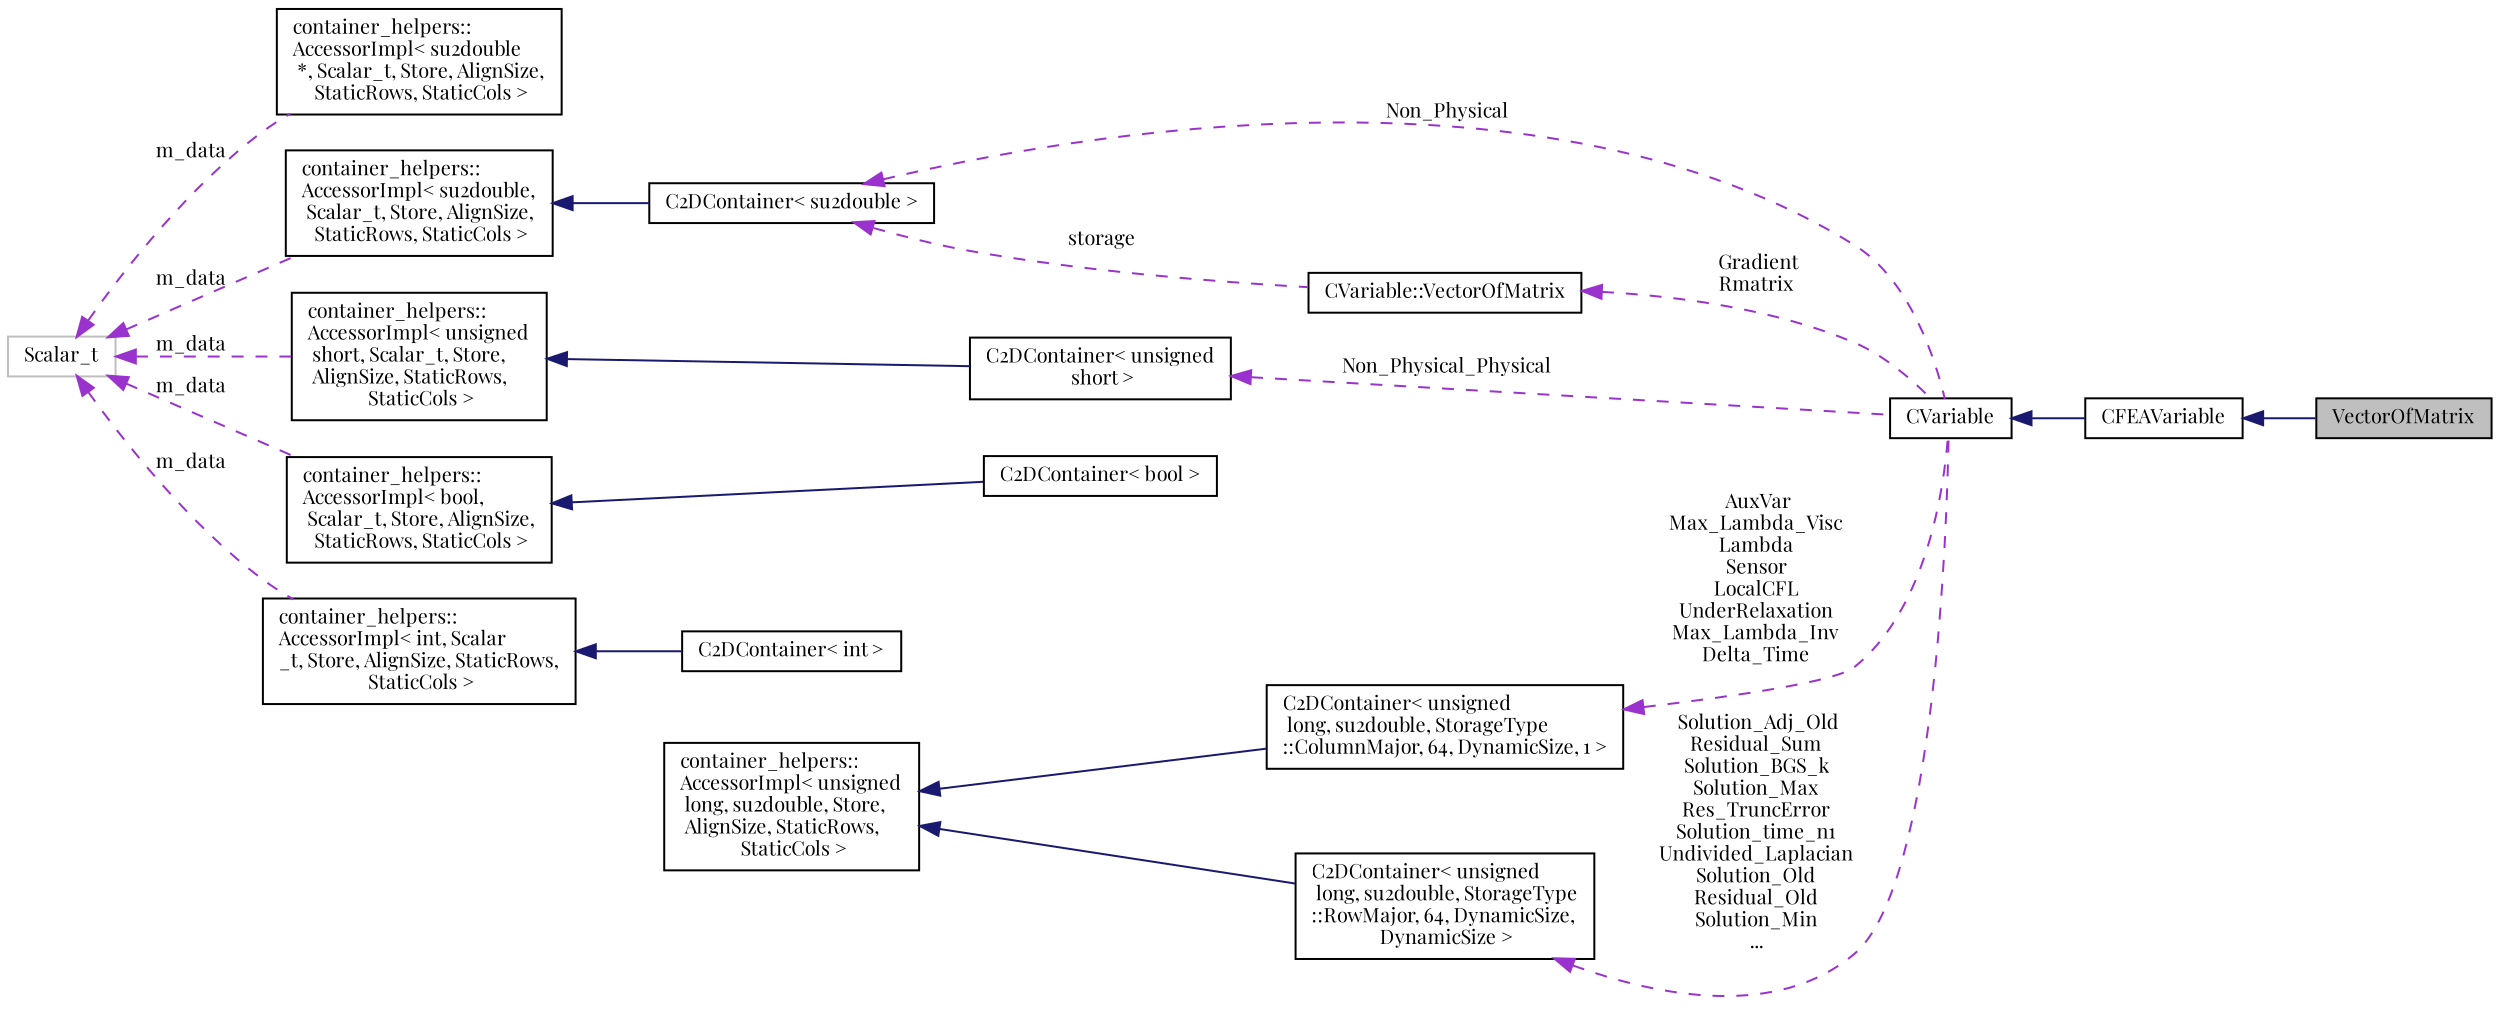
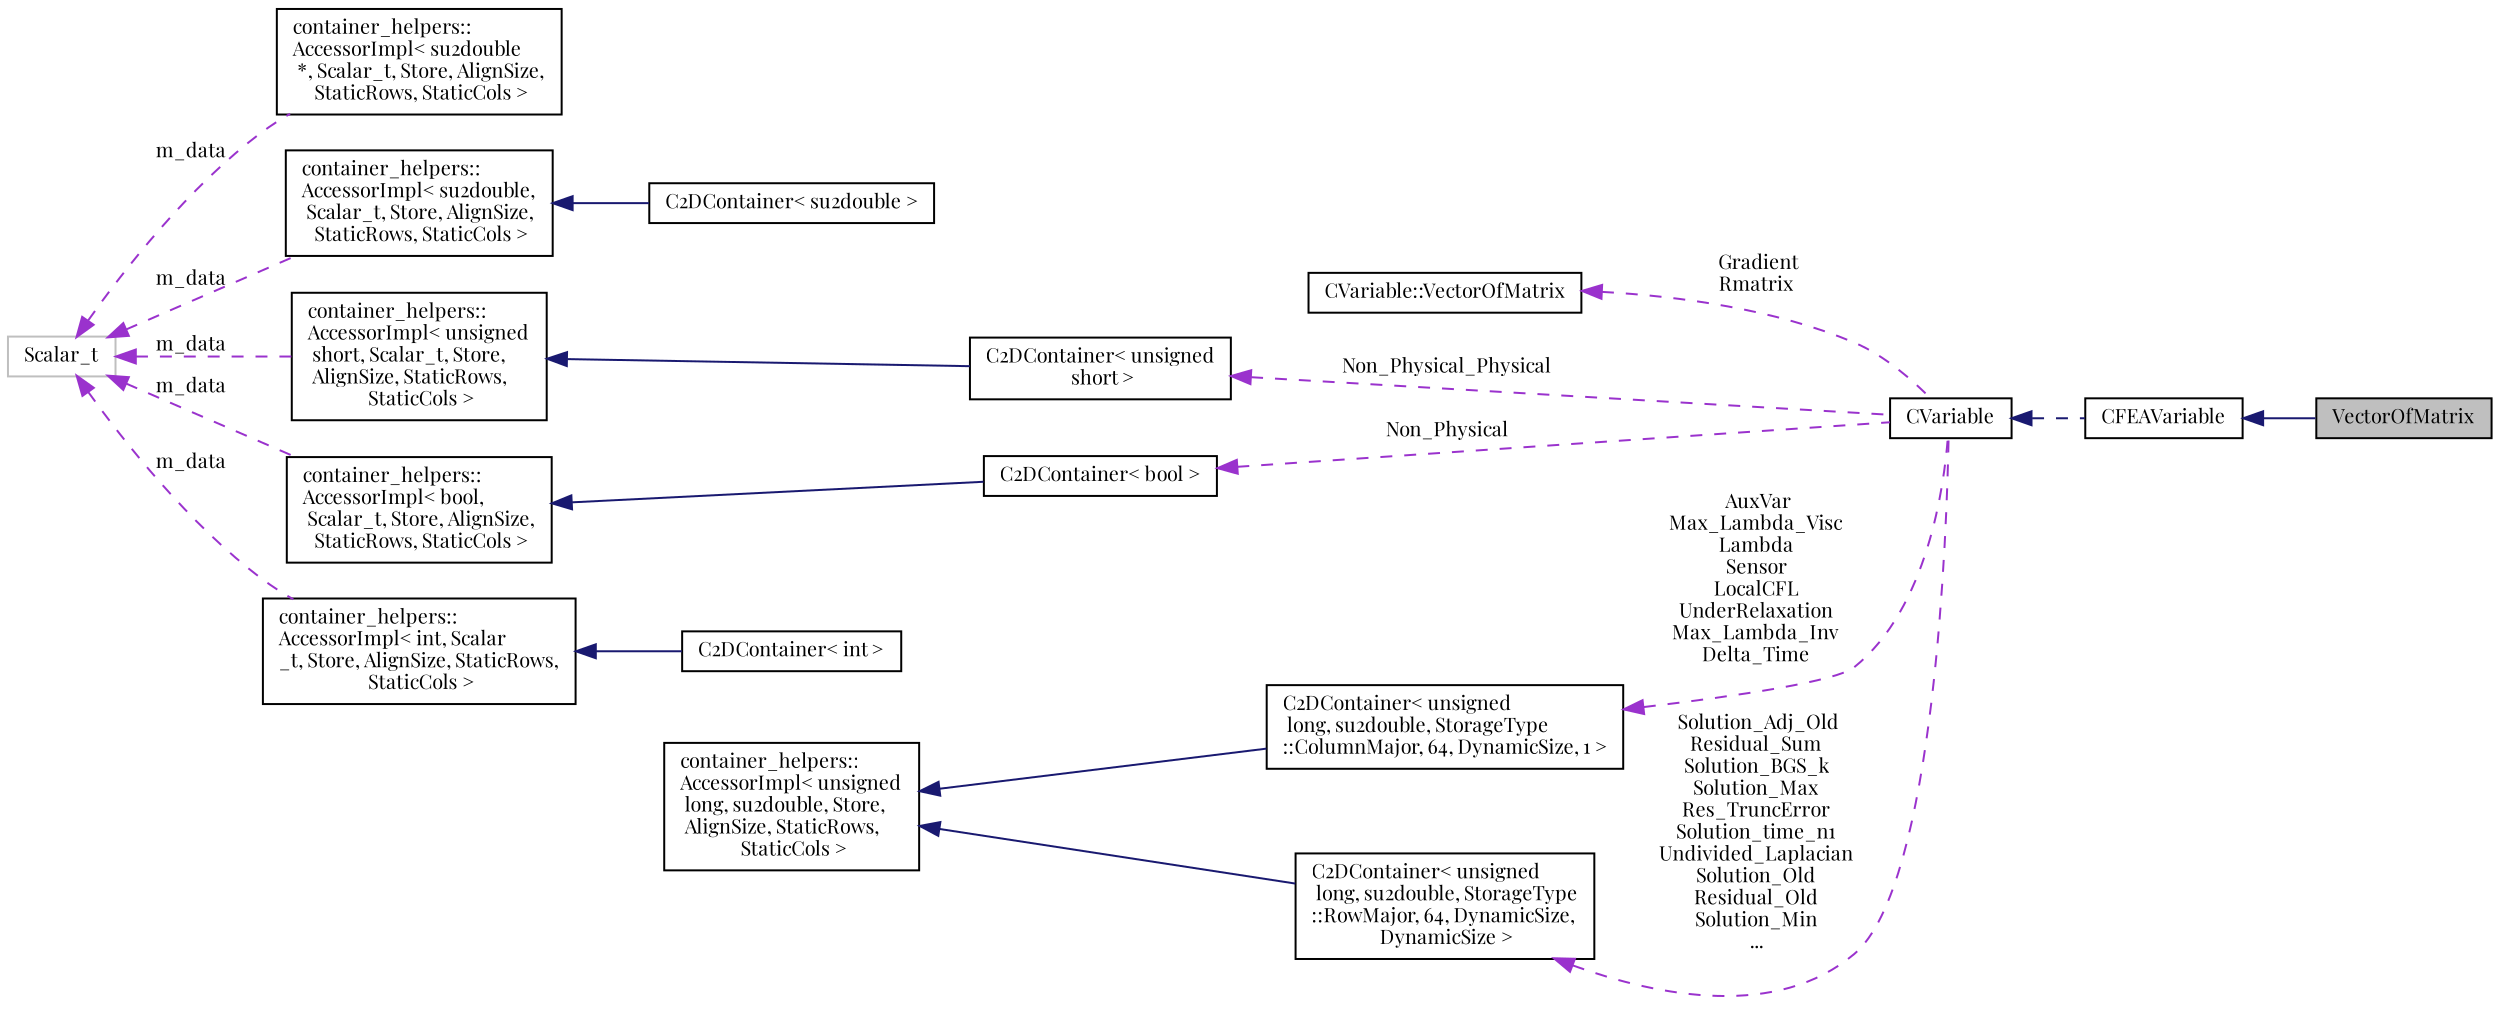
edge "CVariable" -> "C2DContainer< su2double >": now "CVariable" -> "C2DContainer< bool >"
edge "CVariable::VectorOfMatrix" -> "C2DContainer< su2double >": removed, label "storage"
edge "CFEAVariable" -> "CVariable": style solid -> dashed
